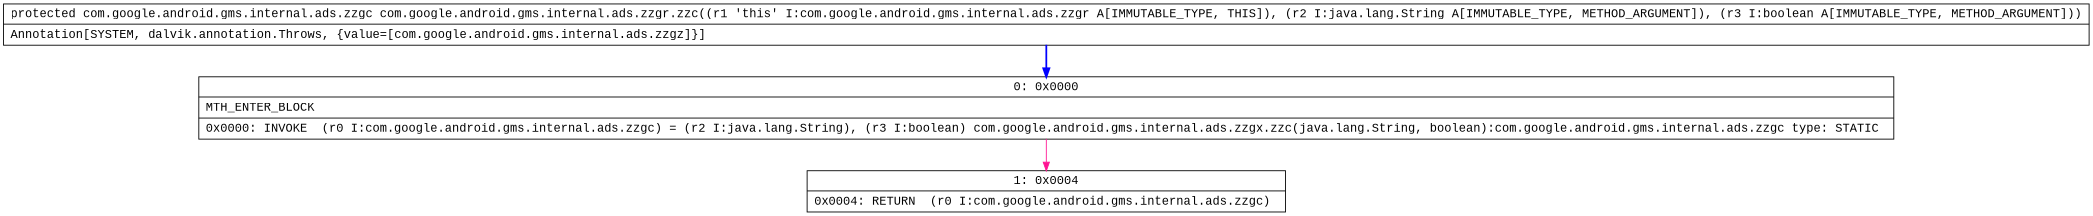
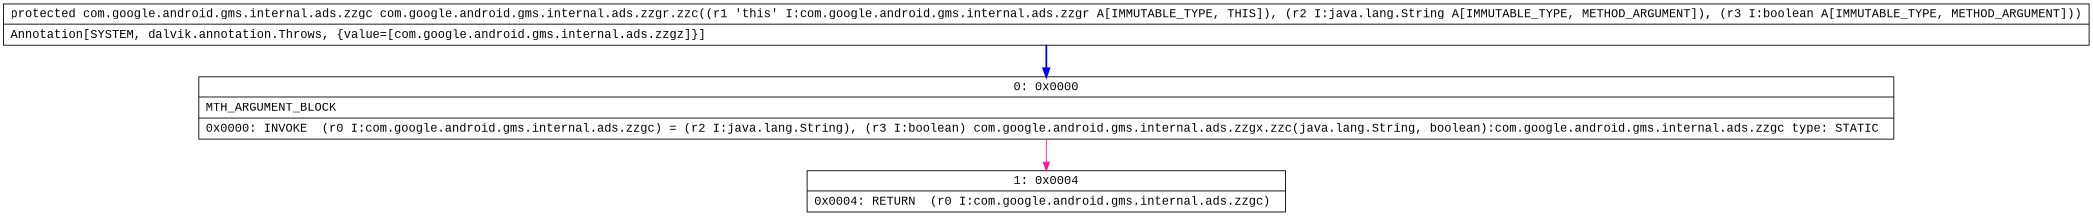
node "0: 0x0000": text "MTH_ENTER_BLOCK" -> "MTH_ARGUMENT_BLOCK"
